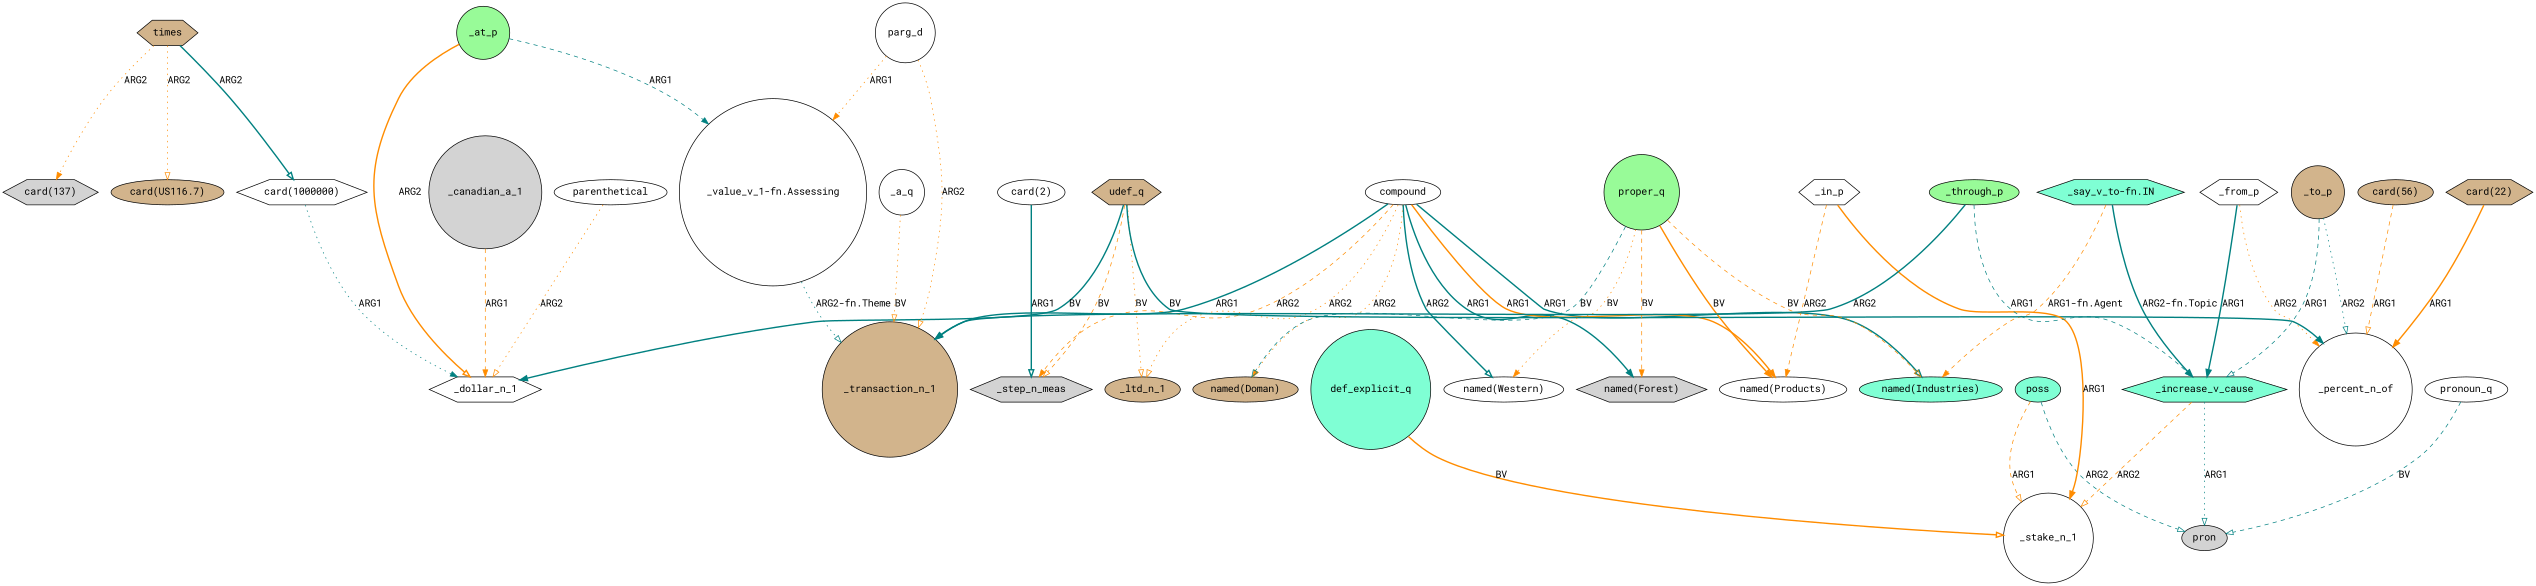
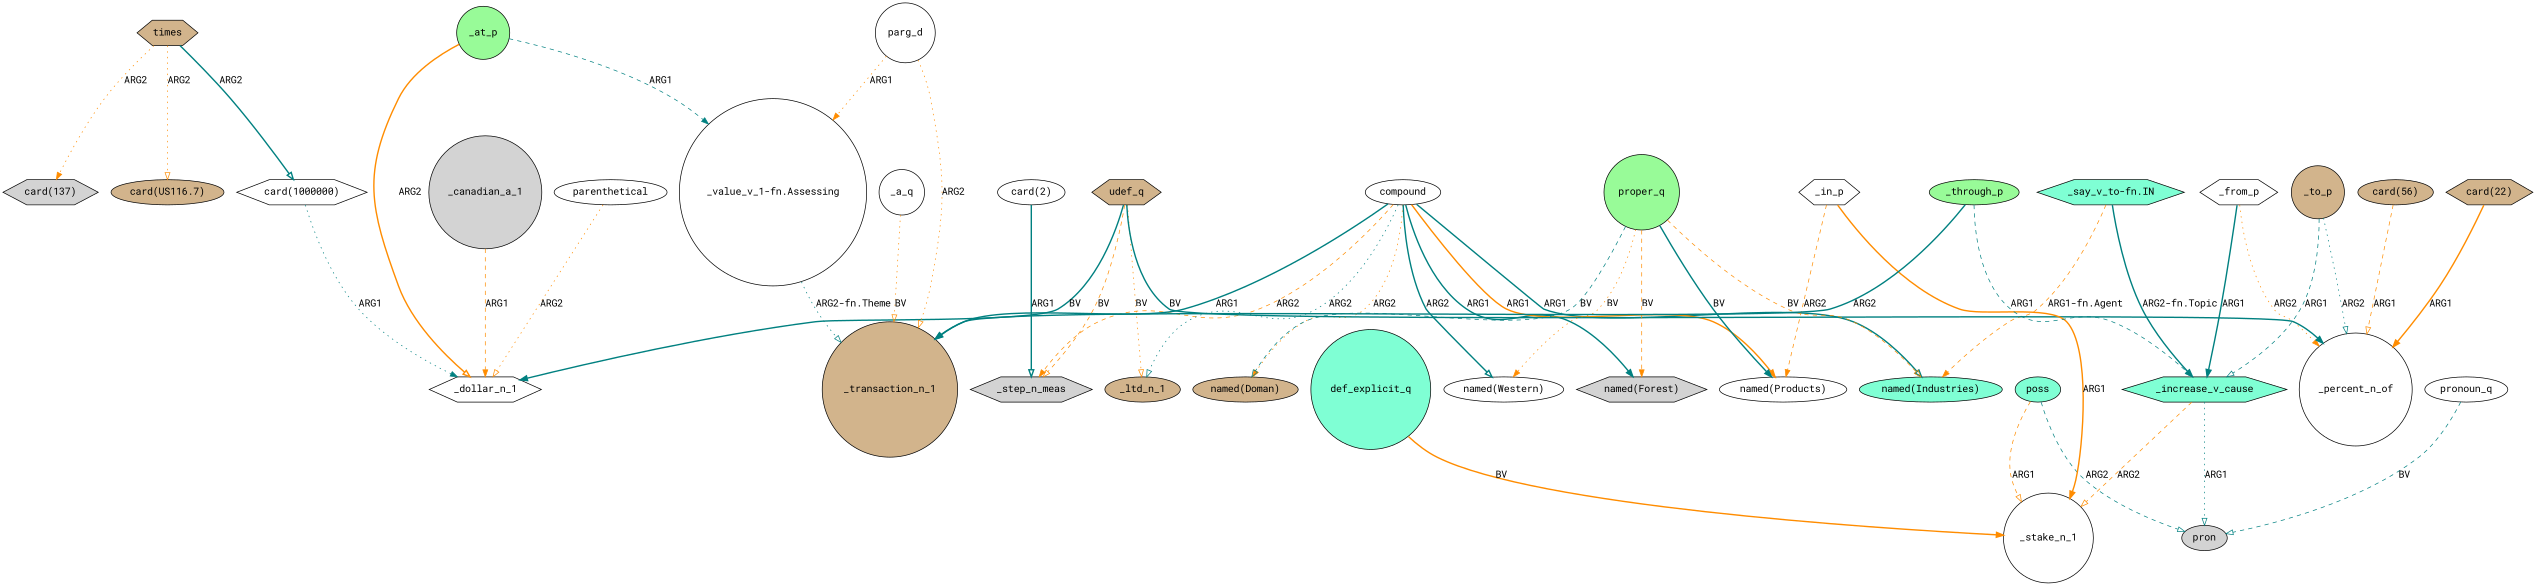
edge "proper_q" -> "named(Products)": color darkorange -> teal
edge "compound" -> "_ltd_n_1": color darkorange -> teal
edge "def_explicit_q" -> "_stake_n_1": arrowhead onormal -> normal
